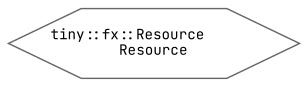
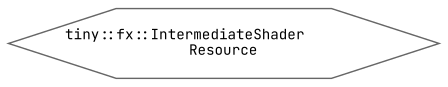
node "tiny::fx::Resource Resource": label "tiny::fx::Resource Resource" -> "tiny::fx::IntermediateShader Resource"
